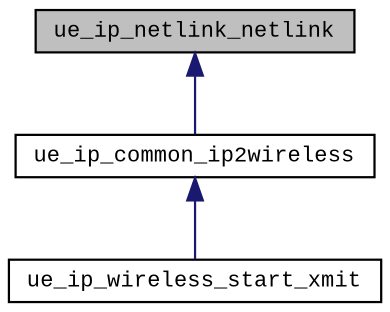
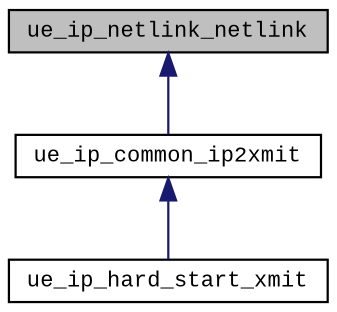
node "ue_ip_common_ip2wireless": label "ue_ip_common_ip2wireless" -> "ue_ip_common_ip2xmit"
node "ue_ip_wireless_start_xmit": label "ue_ip_wireless_start_xmit" -> "ue_ip_hard_start_xmit"
